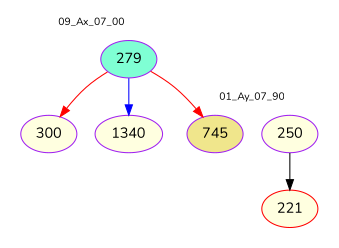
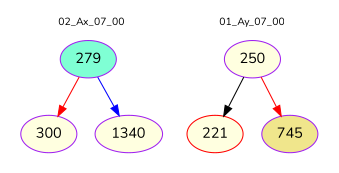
cluster "09_Ax_07_00": label "09_Ax_07_00" -> "02_Ax_07_00"
edge "279" -> "745": now "250" -> "745"
cluster "01_Ay_07_90": label "01_Ay_07_90" -> "01_Ay_07_00"
